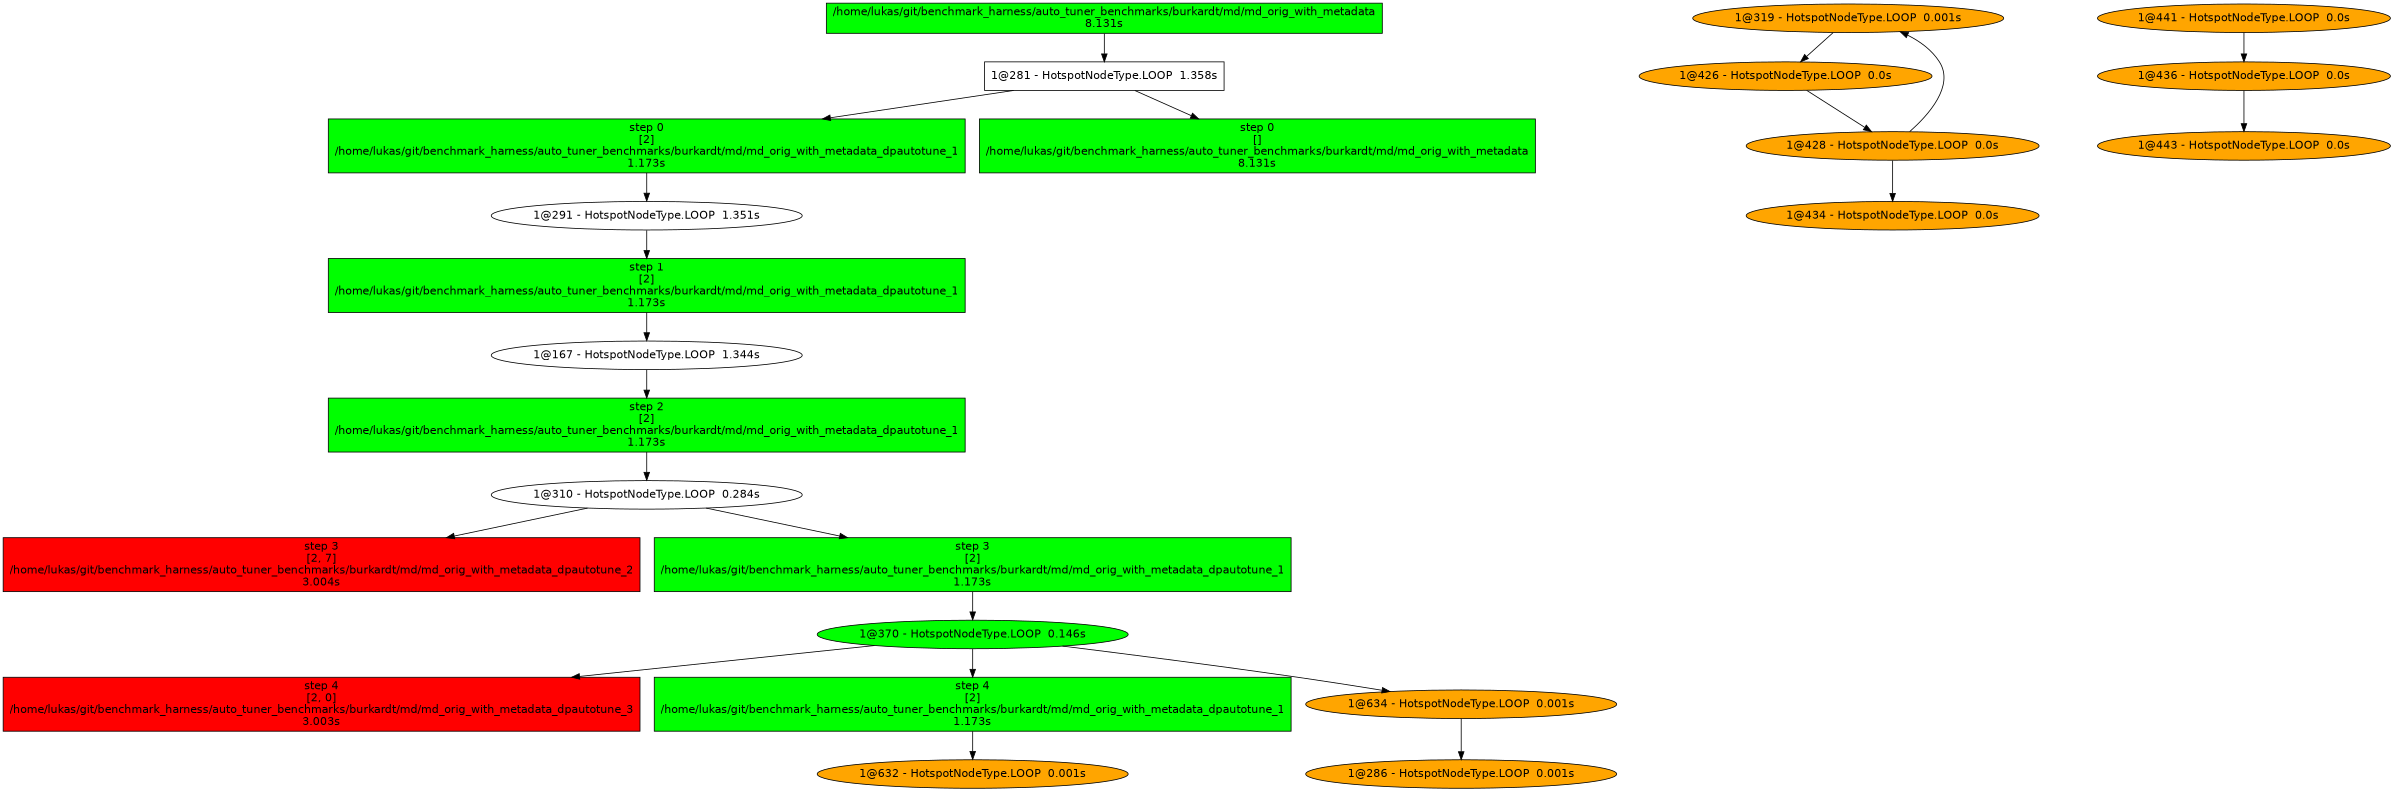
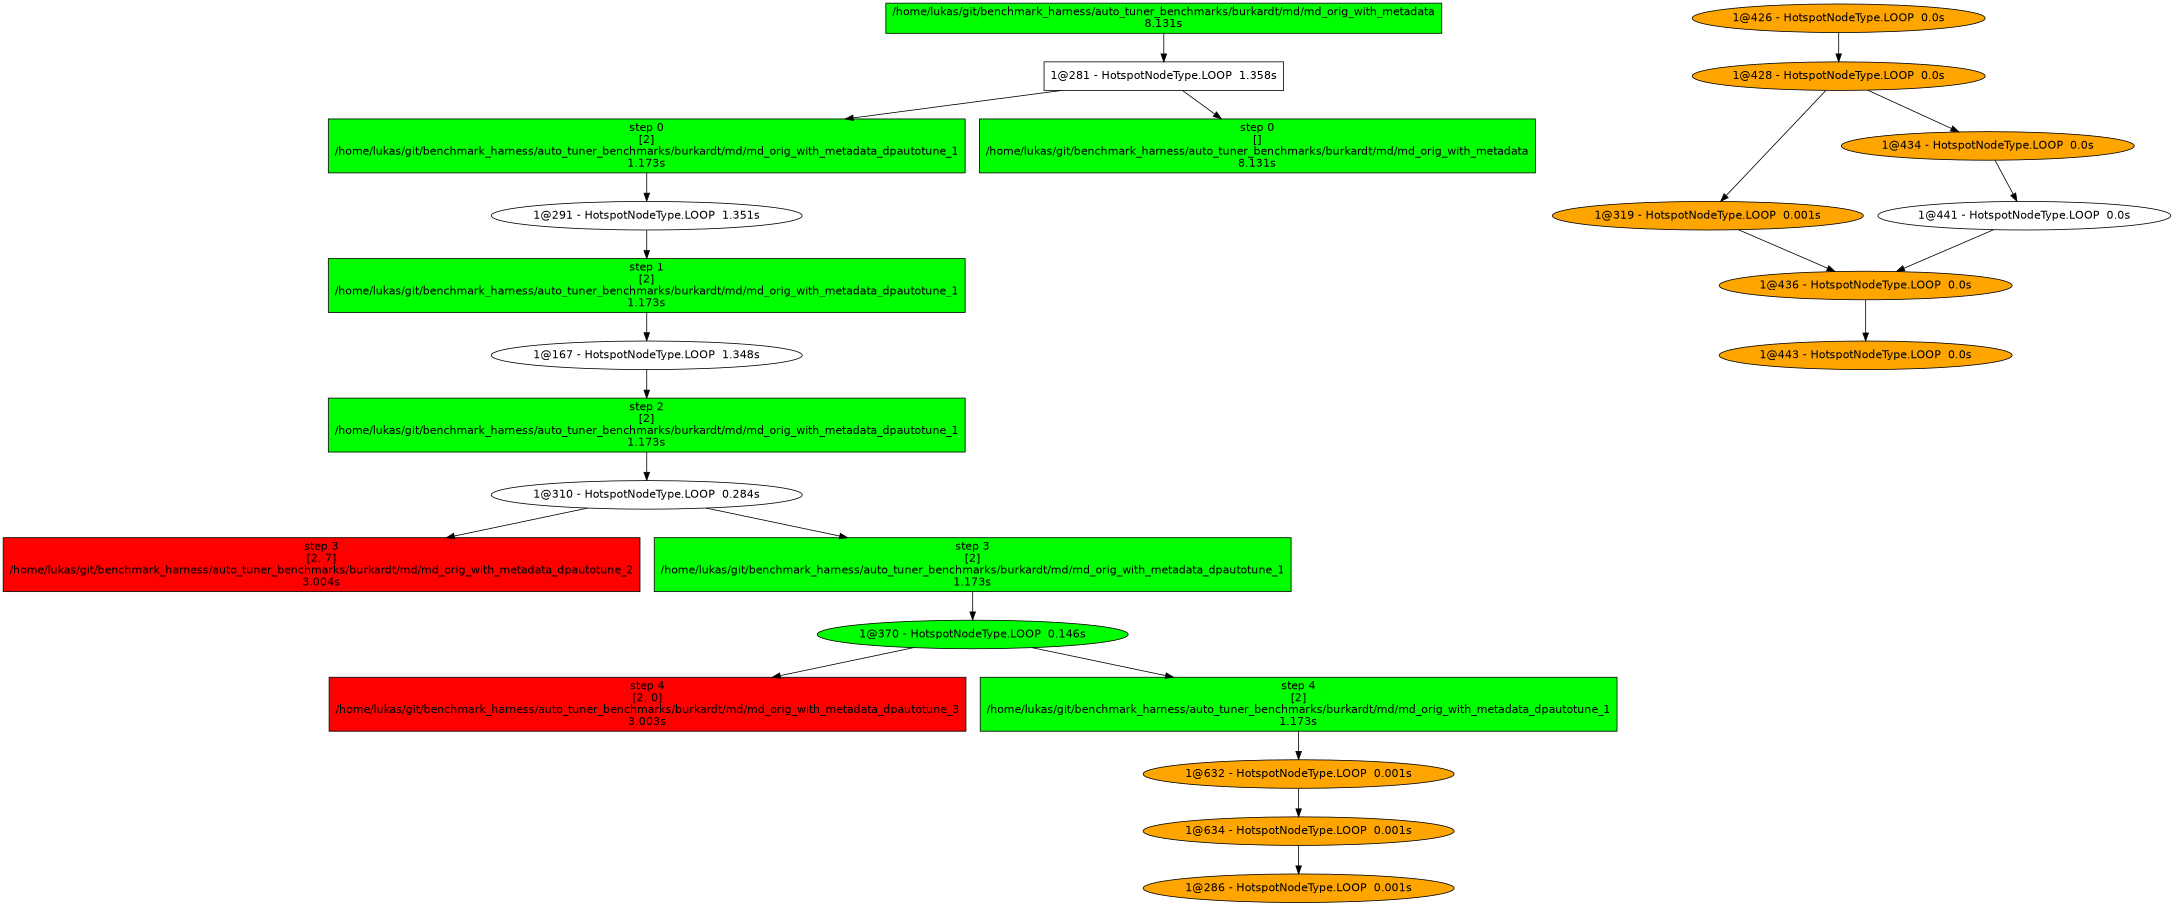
node "1@441 - HotspotNodeType.LOOP  0.0s": fillcolor orange -> white
edge "1@319 - HotspotNodeType.LOOP  0.001s" -> "1@426 - HotspotNodeType.LOOP  0.0s": now "1@319 - HotspotNodeType.LOOP  0.001s" -> "1@436 - HotspotNodeType.LOOP  0.0s"
edge "1@434 - HotspotNodeType.LOOP  0.0s" -> "1@441 - HotspotNodeType.LOOP  0.0s": added
node "1@167 - HotspotNodeType.LOOP  1.344s": label "1@167 - HotspotNodeType.LOOP  1.344s" -> "1@167 - HotspotNodeType.LOOP  1.348s"
edge "1@370 - HotspotNodeType.LOOP  0.146s" -> "1@634 - HotspotNodeType.LOOP  0.001s": now "1@632 - HotspotNodeType.LOOP  0.001s" -> "1@634 - HotspotNodeType.LOOP  0.001s"
